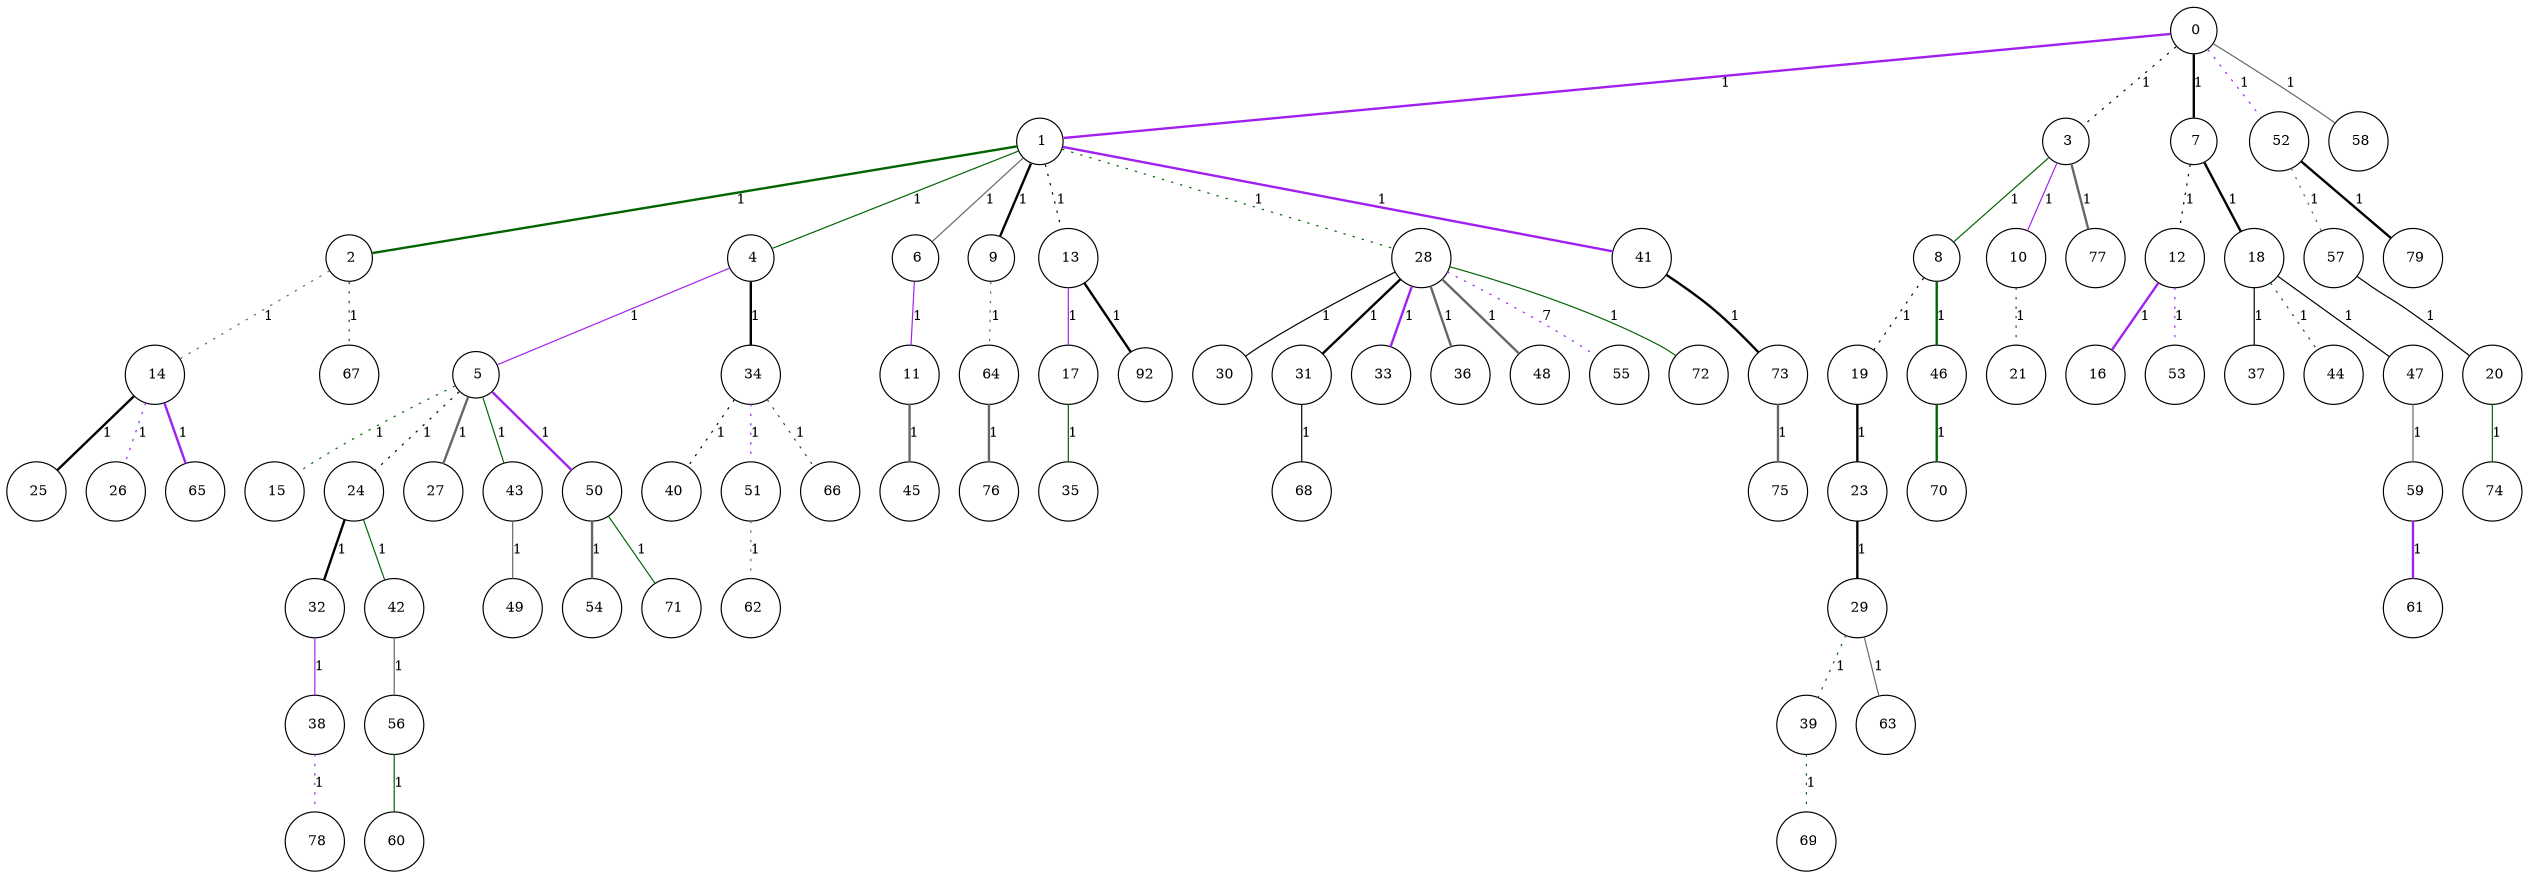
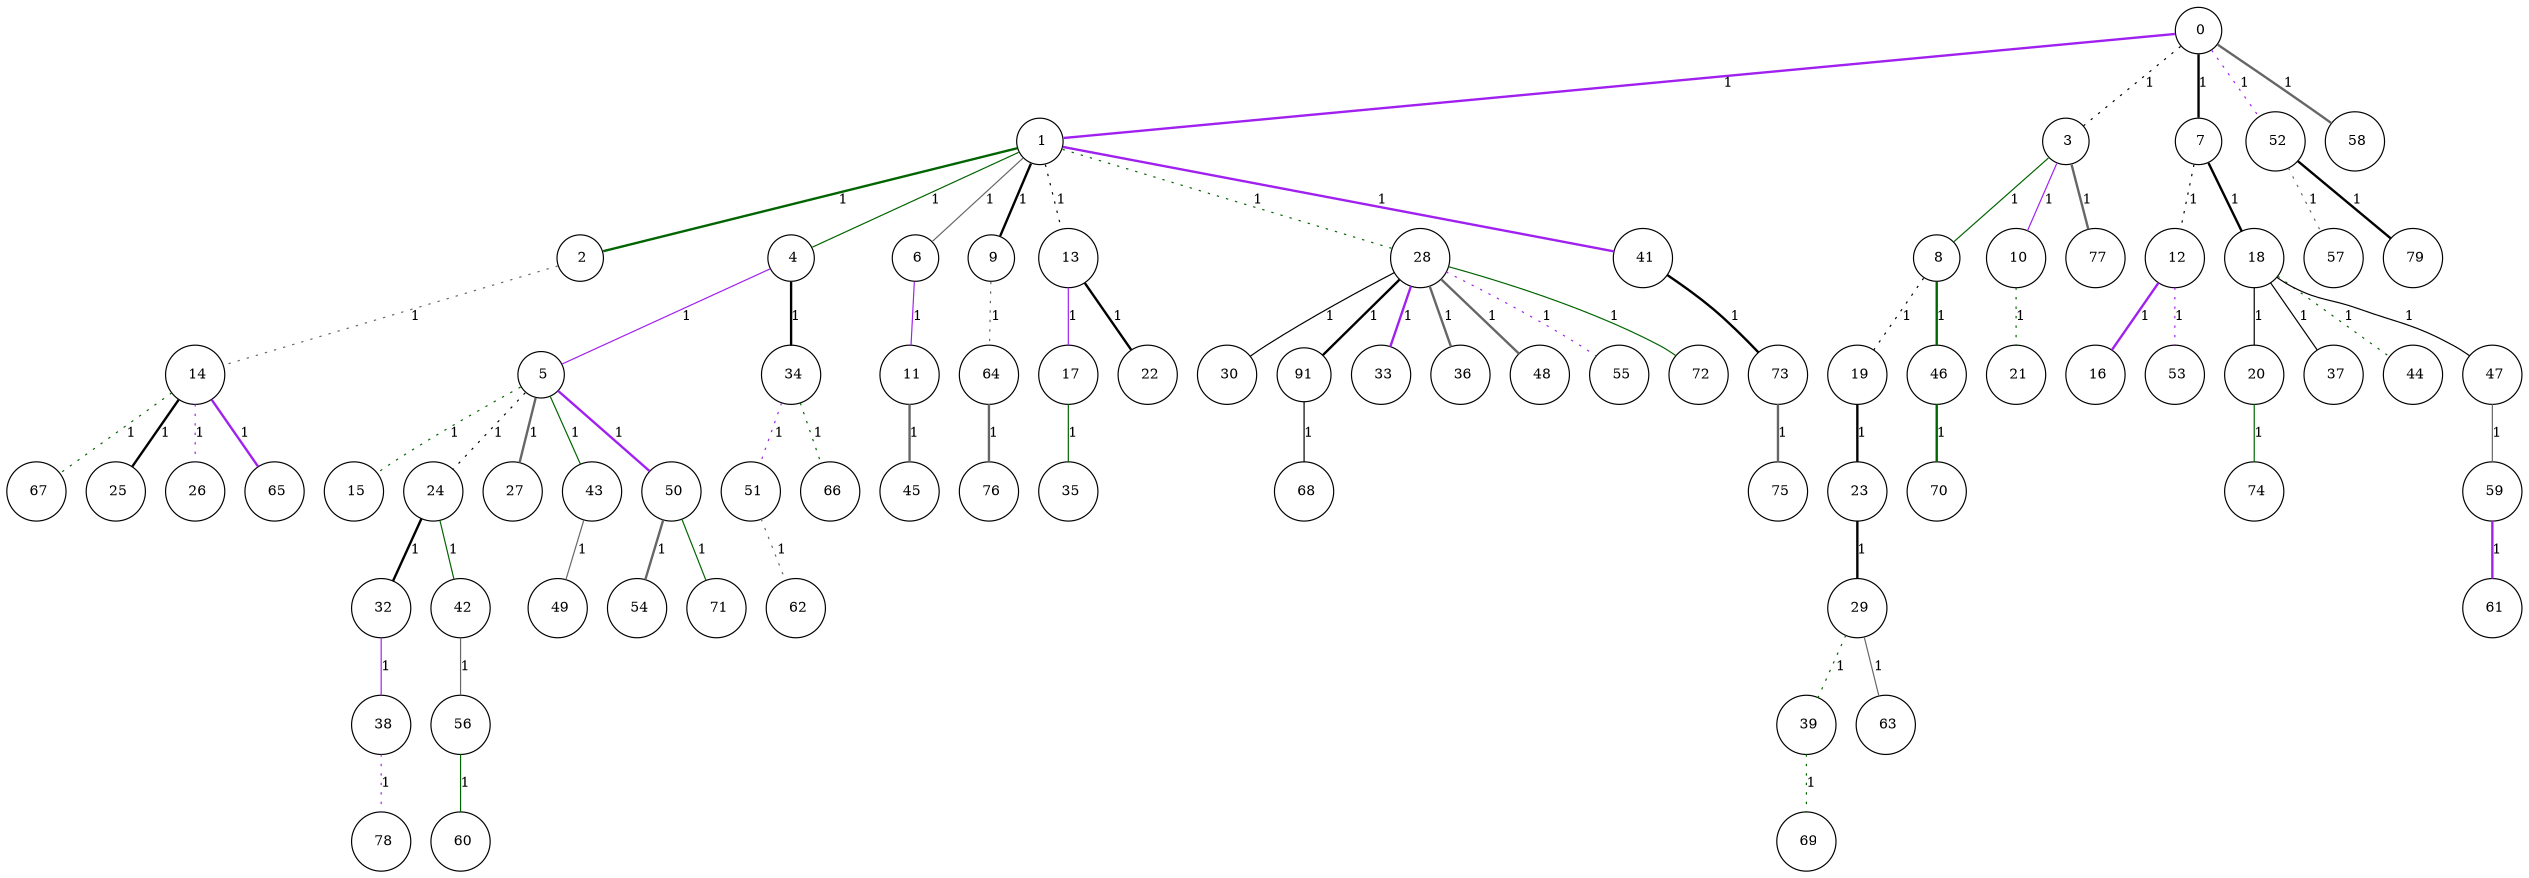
edge "0" -- "58": style solid -> bold
edge "2" -- "67": now "14" -- "67"
edge "57" -- "20": now "18" -- "20"
edge "28" -- "55": label "7" -> "1"
node "92": label "92" -> "22"
node "31": label "31" -> "91"
node "40": removed
